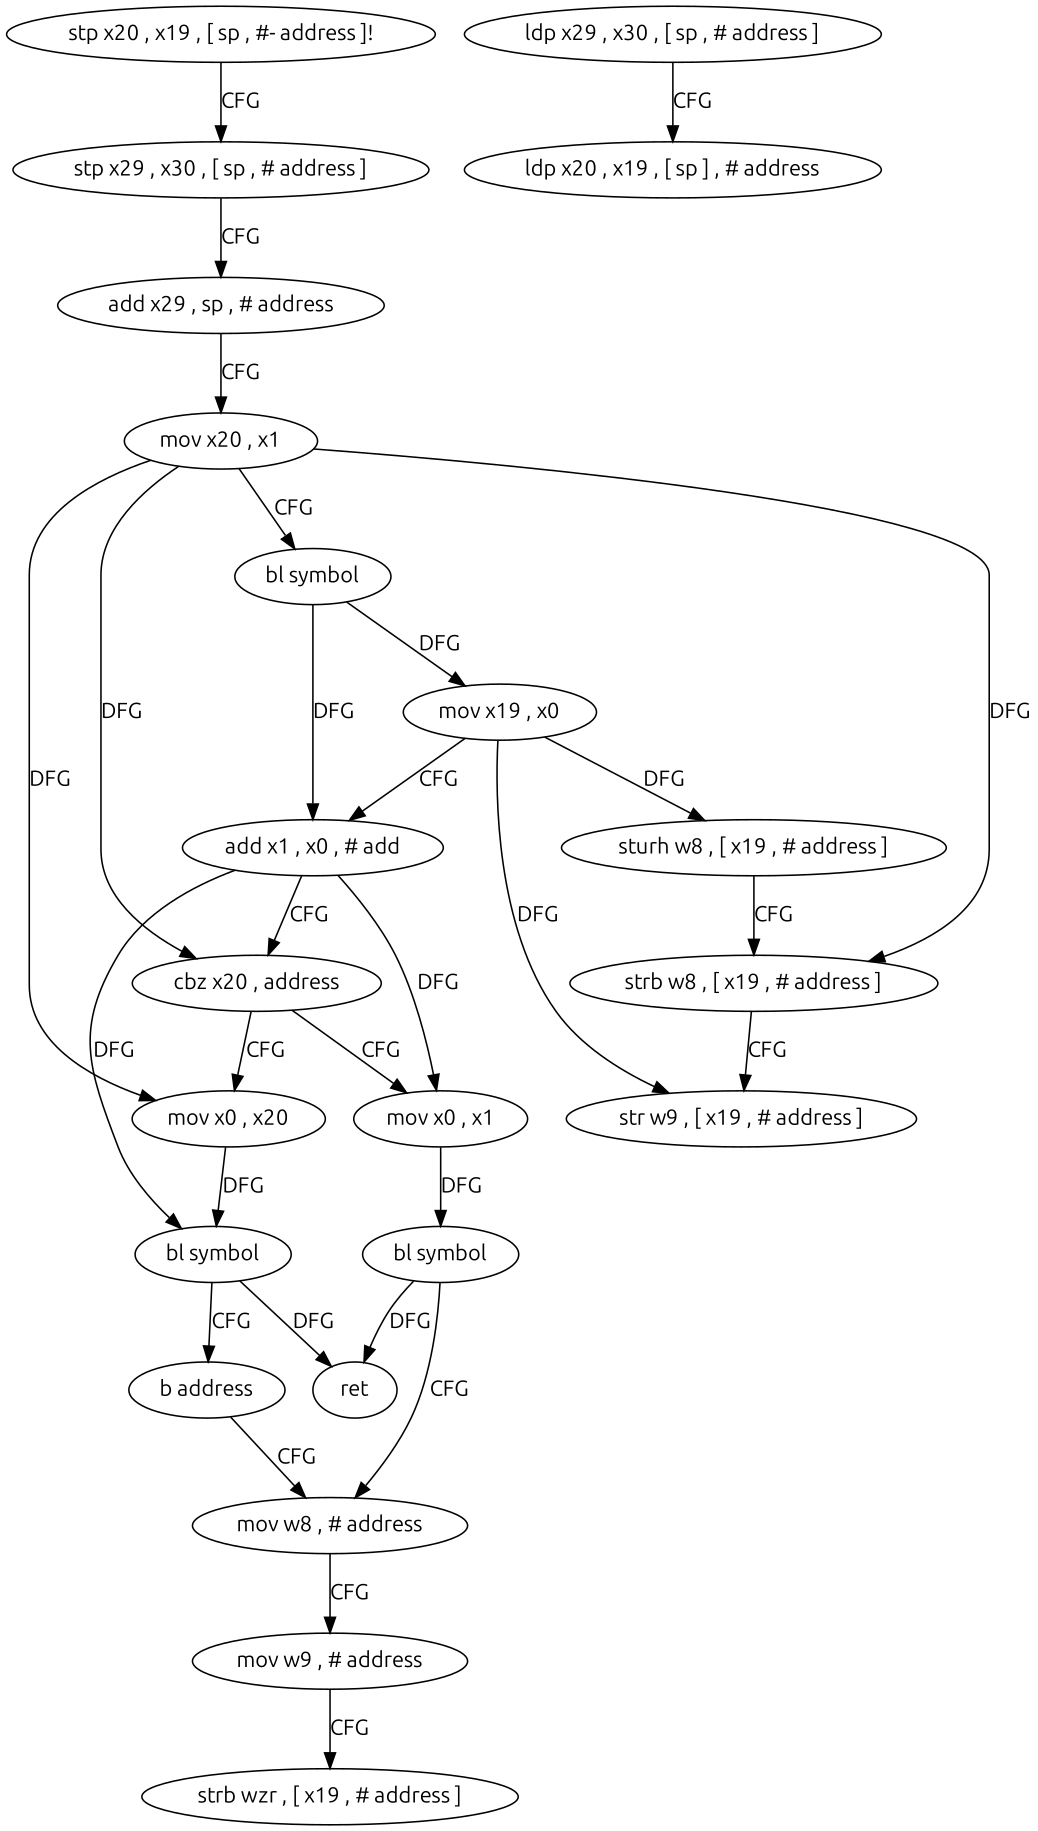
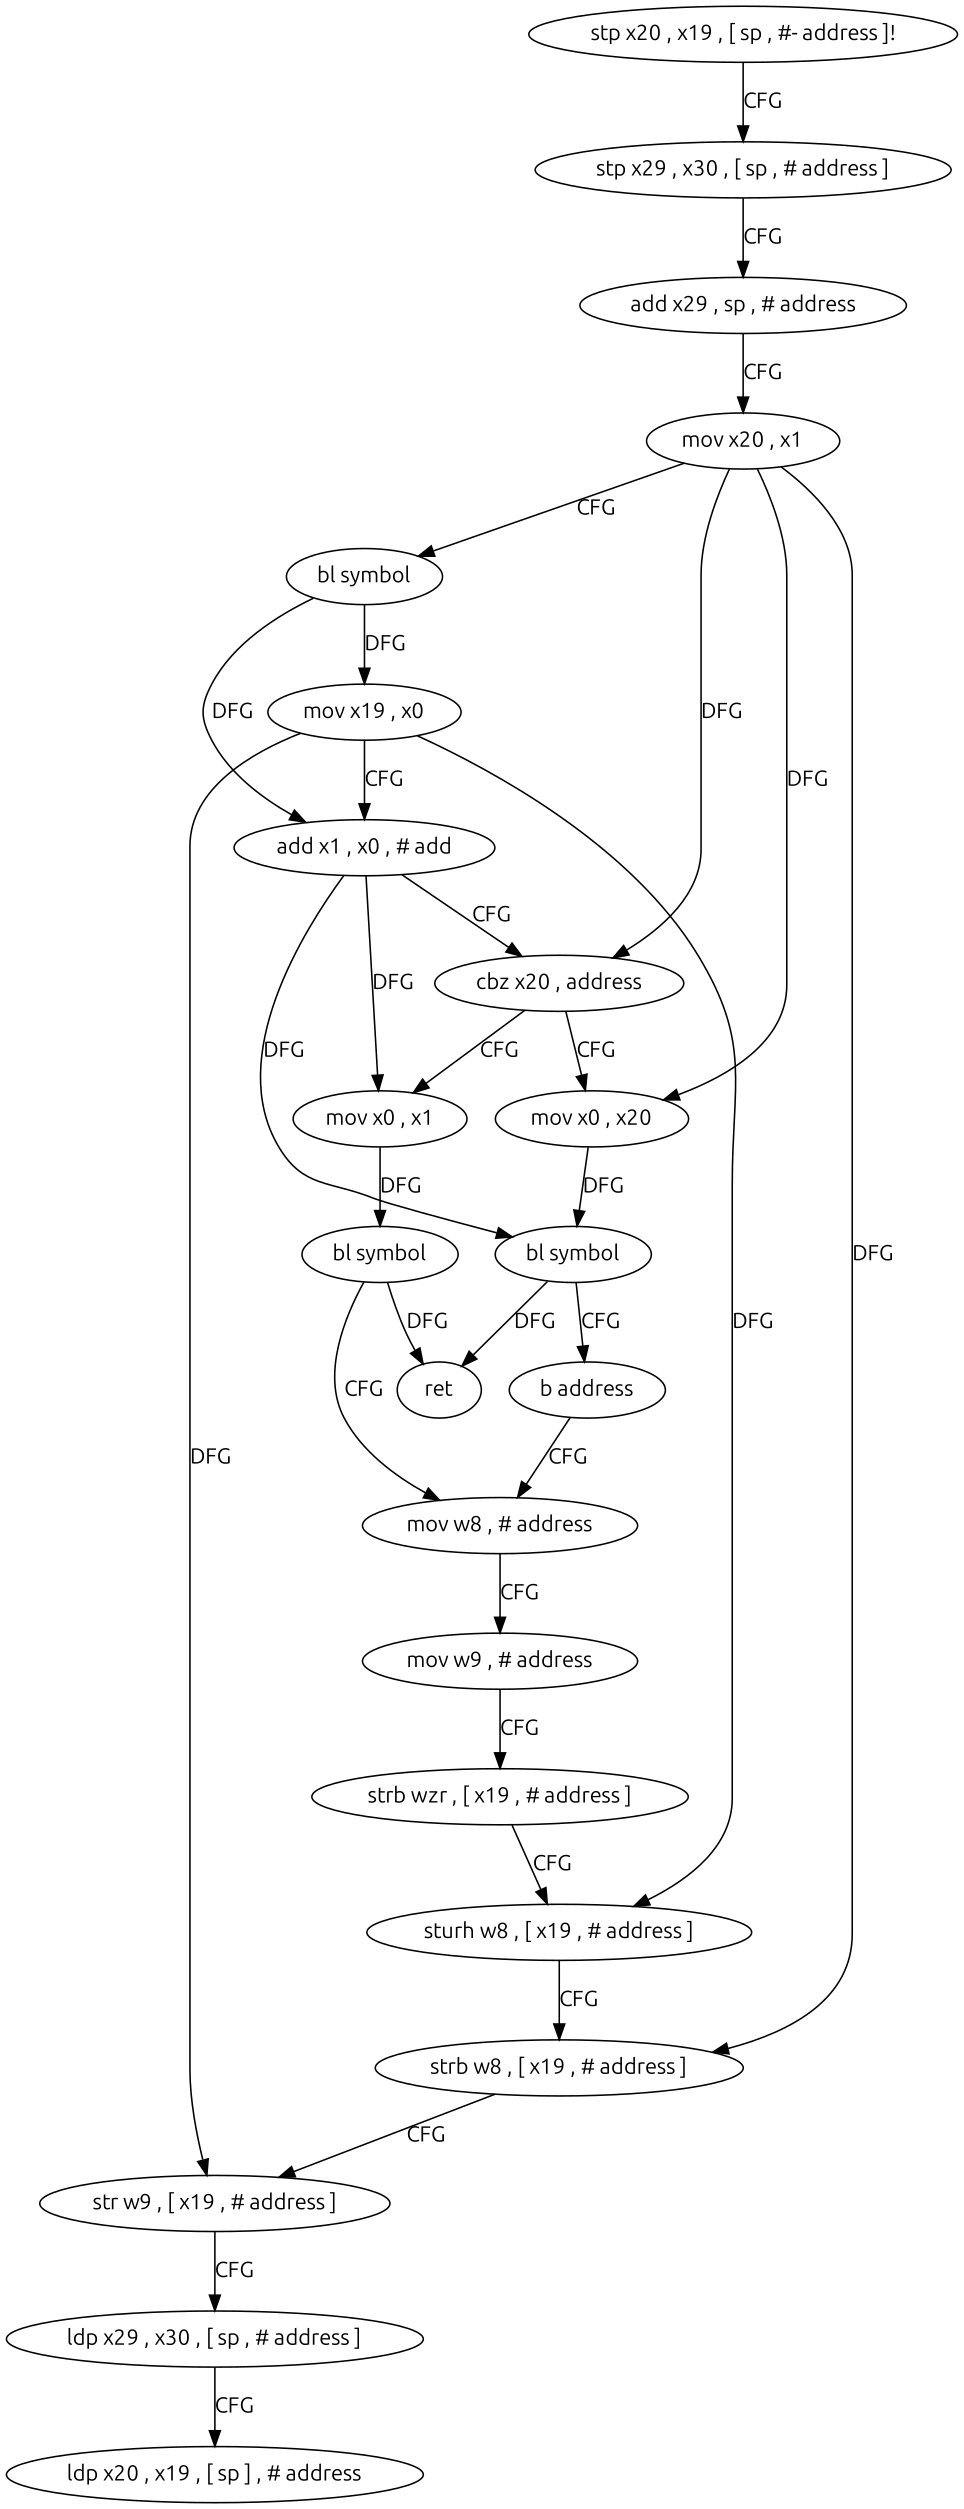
edge "strb wzr , [ x19 , # address ]" -> "sturh w8 , [ x19 , # address ]": added, label "CFG"
edge "str w9 , [ x19 , # address ]" -> "ldp x29 , x30 , [ sp , # address ]": added, label "CFG"
